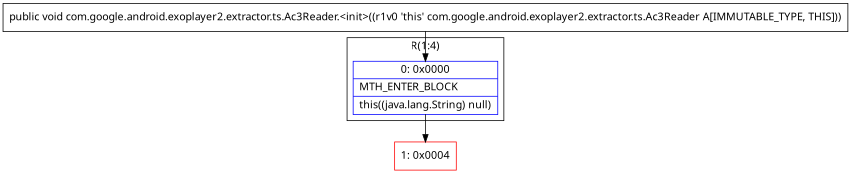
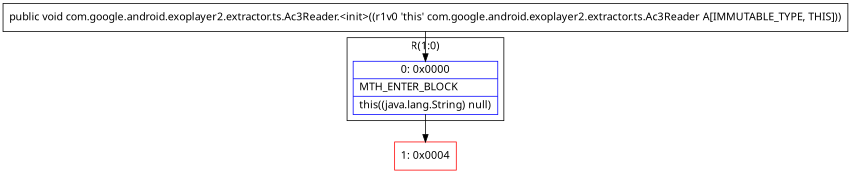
cluster "R(1:4)": label "R(1:4)" -> "R(1:0)"
